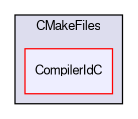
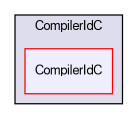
cluster "CMakeFiles": label "CMakeFiles" -> "CompilerIdC"
